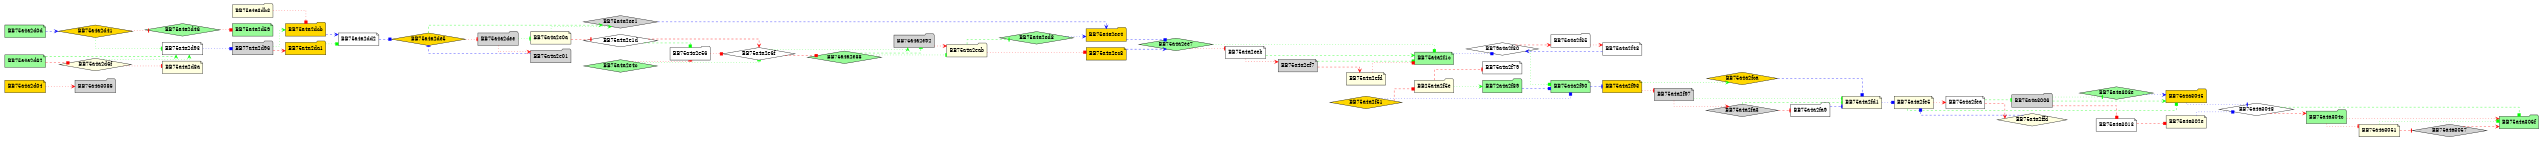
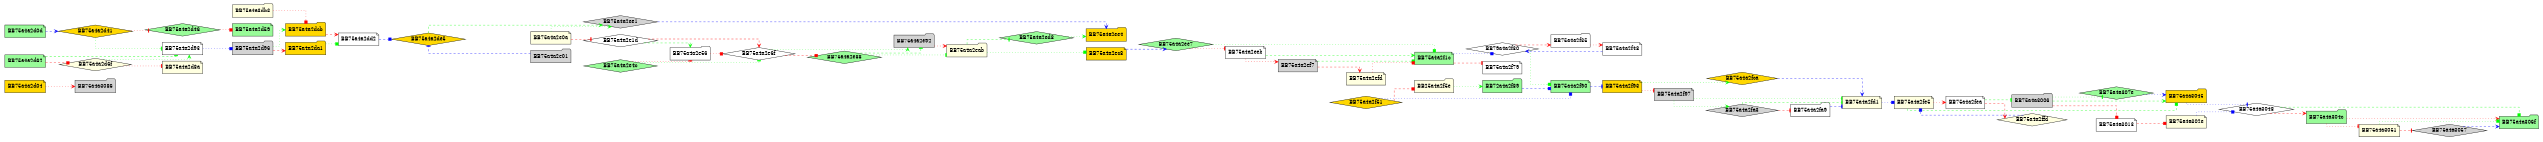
edge "BB75a4a2dcb" -> "BB75a4a2dd2": color blue -> red
edge "BB75a4a2ed8" -> "BB75a4a2ee4": color blue -> green
node "BB75a4a2dee": removed
edge "BB75a4a2ee4" -> "BB75a4a2ee7": removed
edge "BB75a4a2e1d" -> "BB75a4a2e56": arrowhead box -> vee
node "BB77a4a2d96": label "BB77a4a2d96" -> "BB75a4a2d96"
edge "BB75a4a2eab" -> "BB75a4a2ec8": color red -> green
edge "BB75a4a2d62" -> "BB75a4a2d93": arrowhead vee -> tee
edge "BB25a4a2f5e" -> "BB75a4a2f79": now "BB75a4a2f1c" -> "BB75a4a2f79"
edge "BB75a4a2fca" -> "BB75a4a2fd1": arrowhead box -> vee
node "BB75a4a303e": label "BB75a4a303e" -> "BB75a4a307e"
edge "BB75a4a2f97" -> "BB75a4a2fa3": color red -> green
edge "BB75a4a3057" -> "BB75a4a306f": color red -> blue
